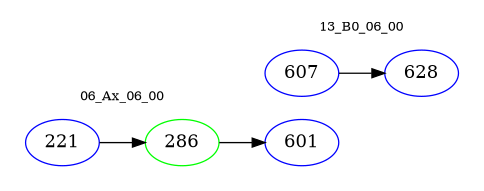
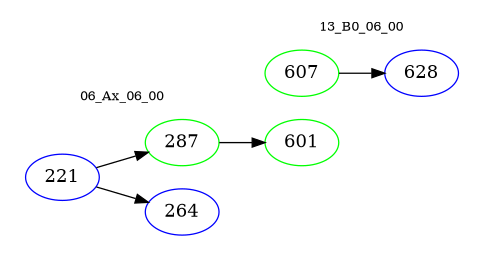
node "607": color blue -> green
node "286": label "286" -> "287"
node "601": color blue -> green
node "264": added
